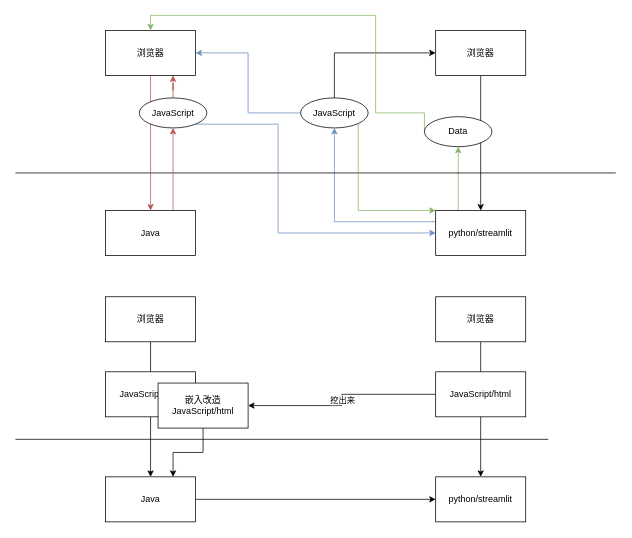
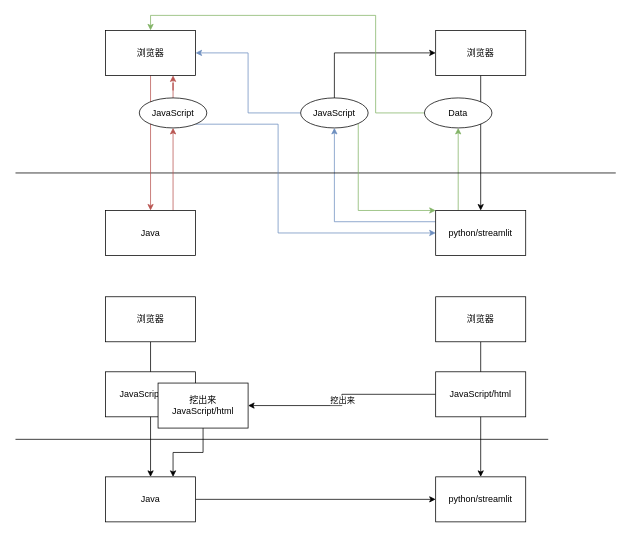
node "Data": moved (458, 132) -> (458, 113)
node "嵌入改造 JavaScript/html": label "嵌入改造 JavaScript/html" -> "挖出来 JavaScript/html"
